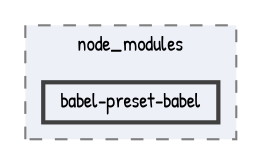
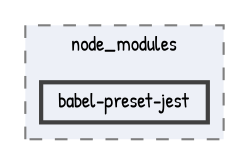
node "babel-preset-babel": label "babel-preset-babel" -> "babel-preset-jest"
